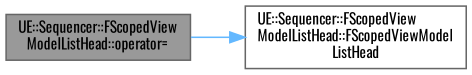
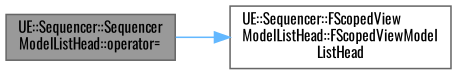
node "UE::Sequencer::FScopedView ModelListHead::operator=": label "UE::Sequencer::FScopedView ModelListHead::operator=" -> "UE::Sequencer::Sequencer ModelListHead::operator="
